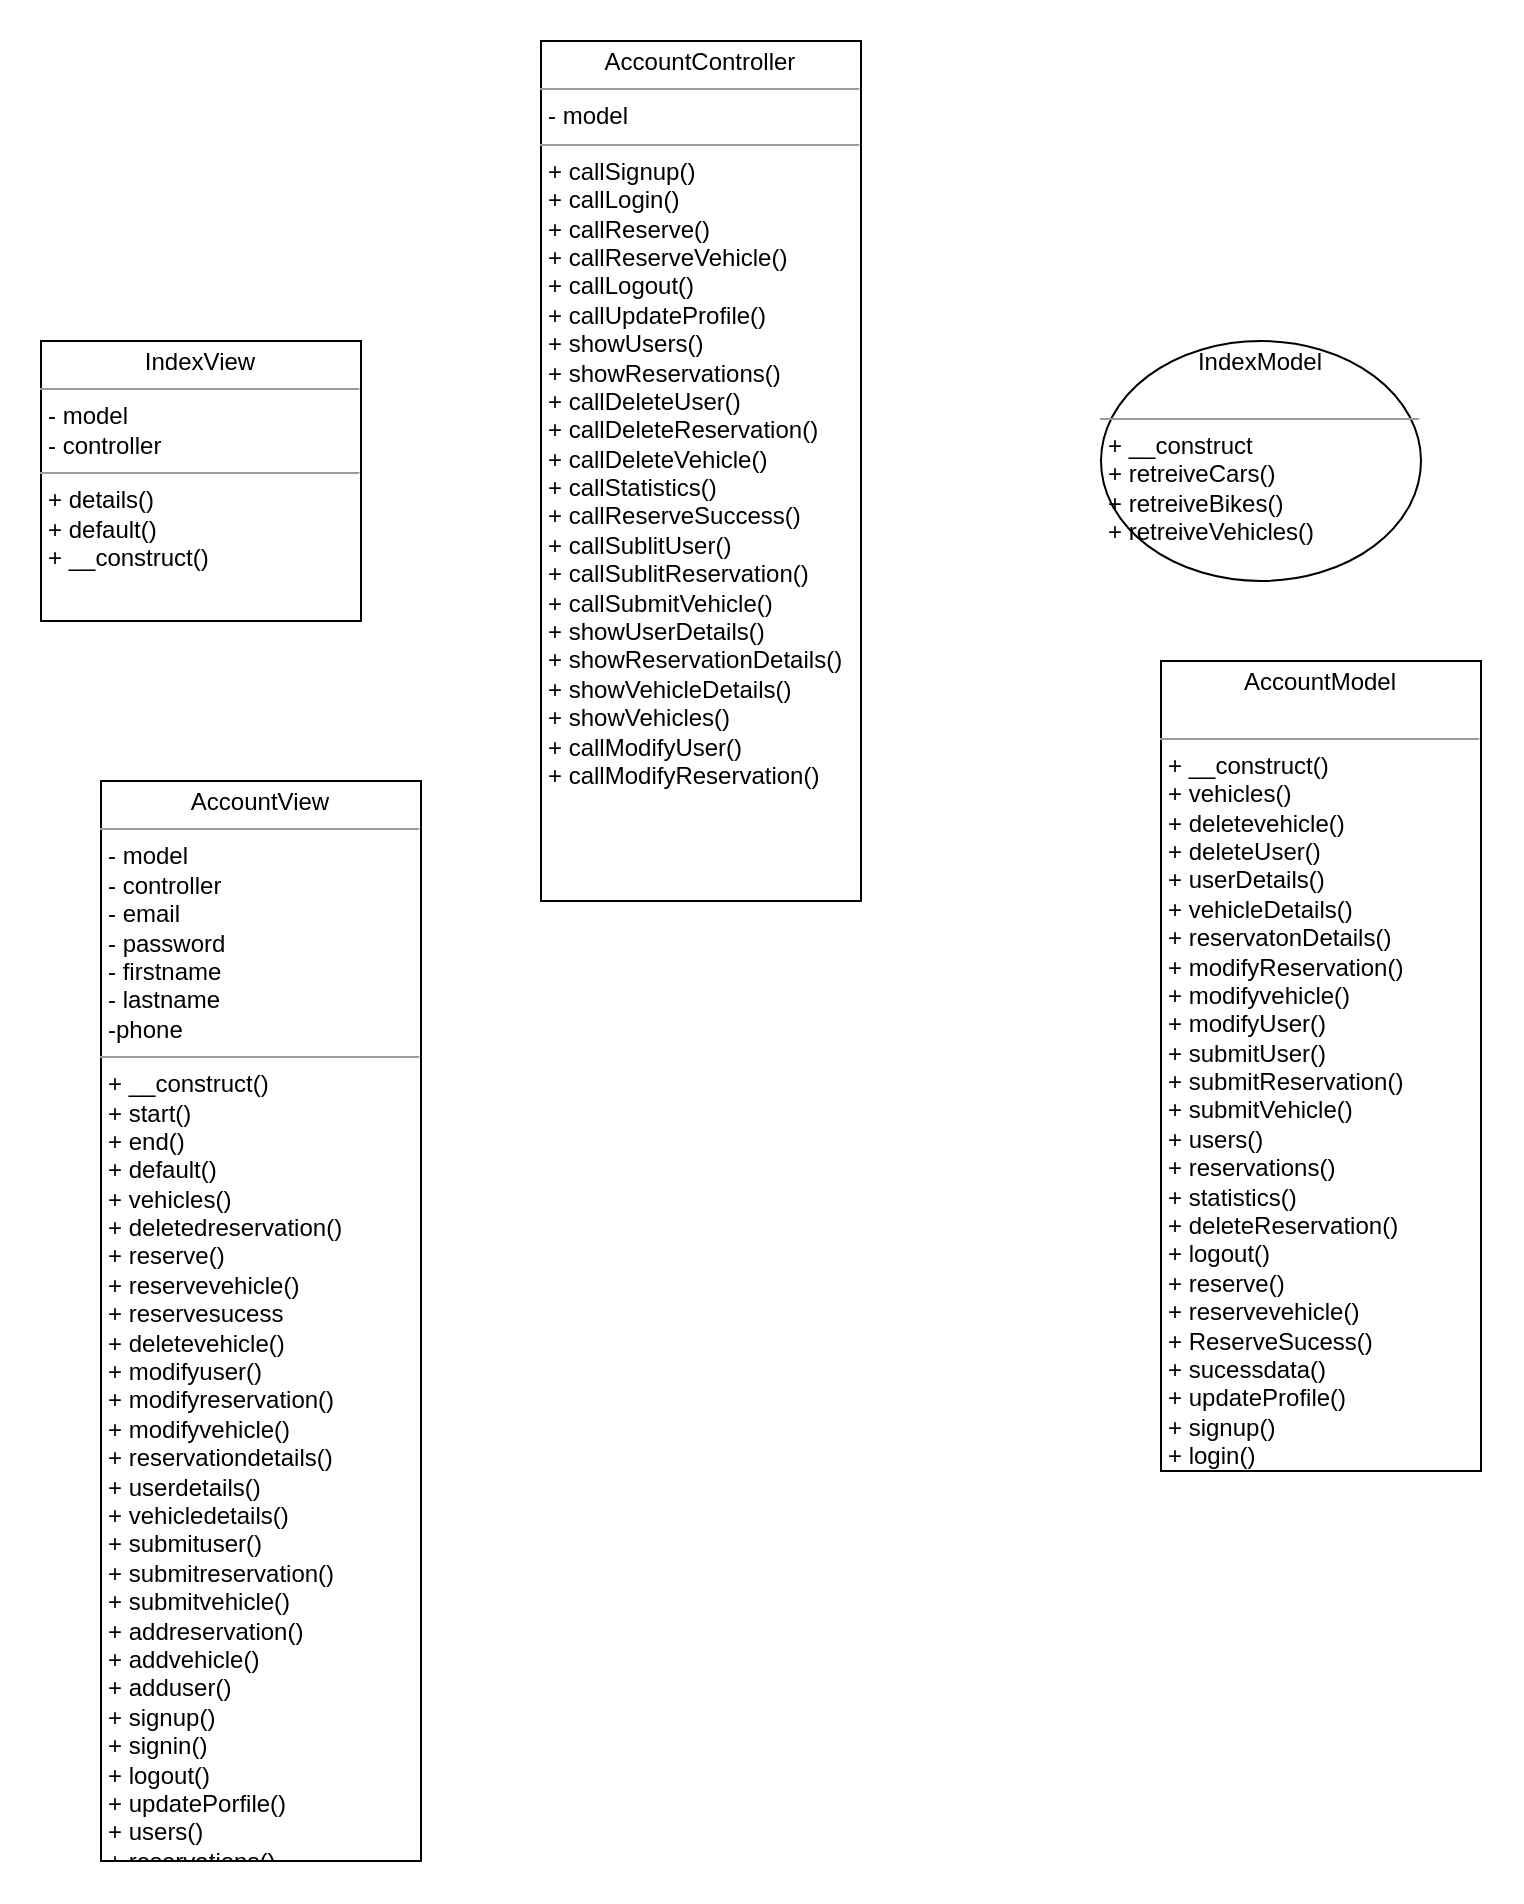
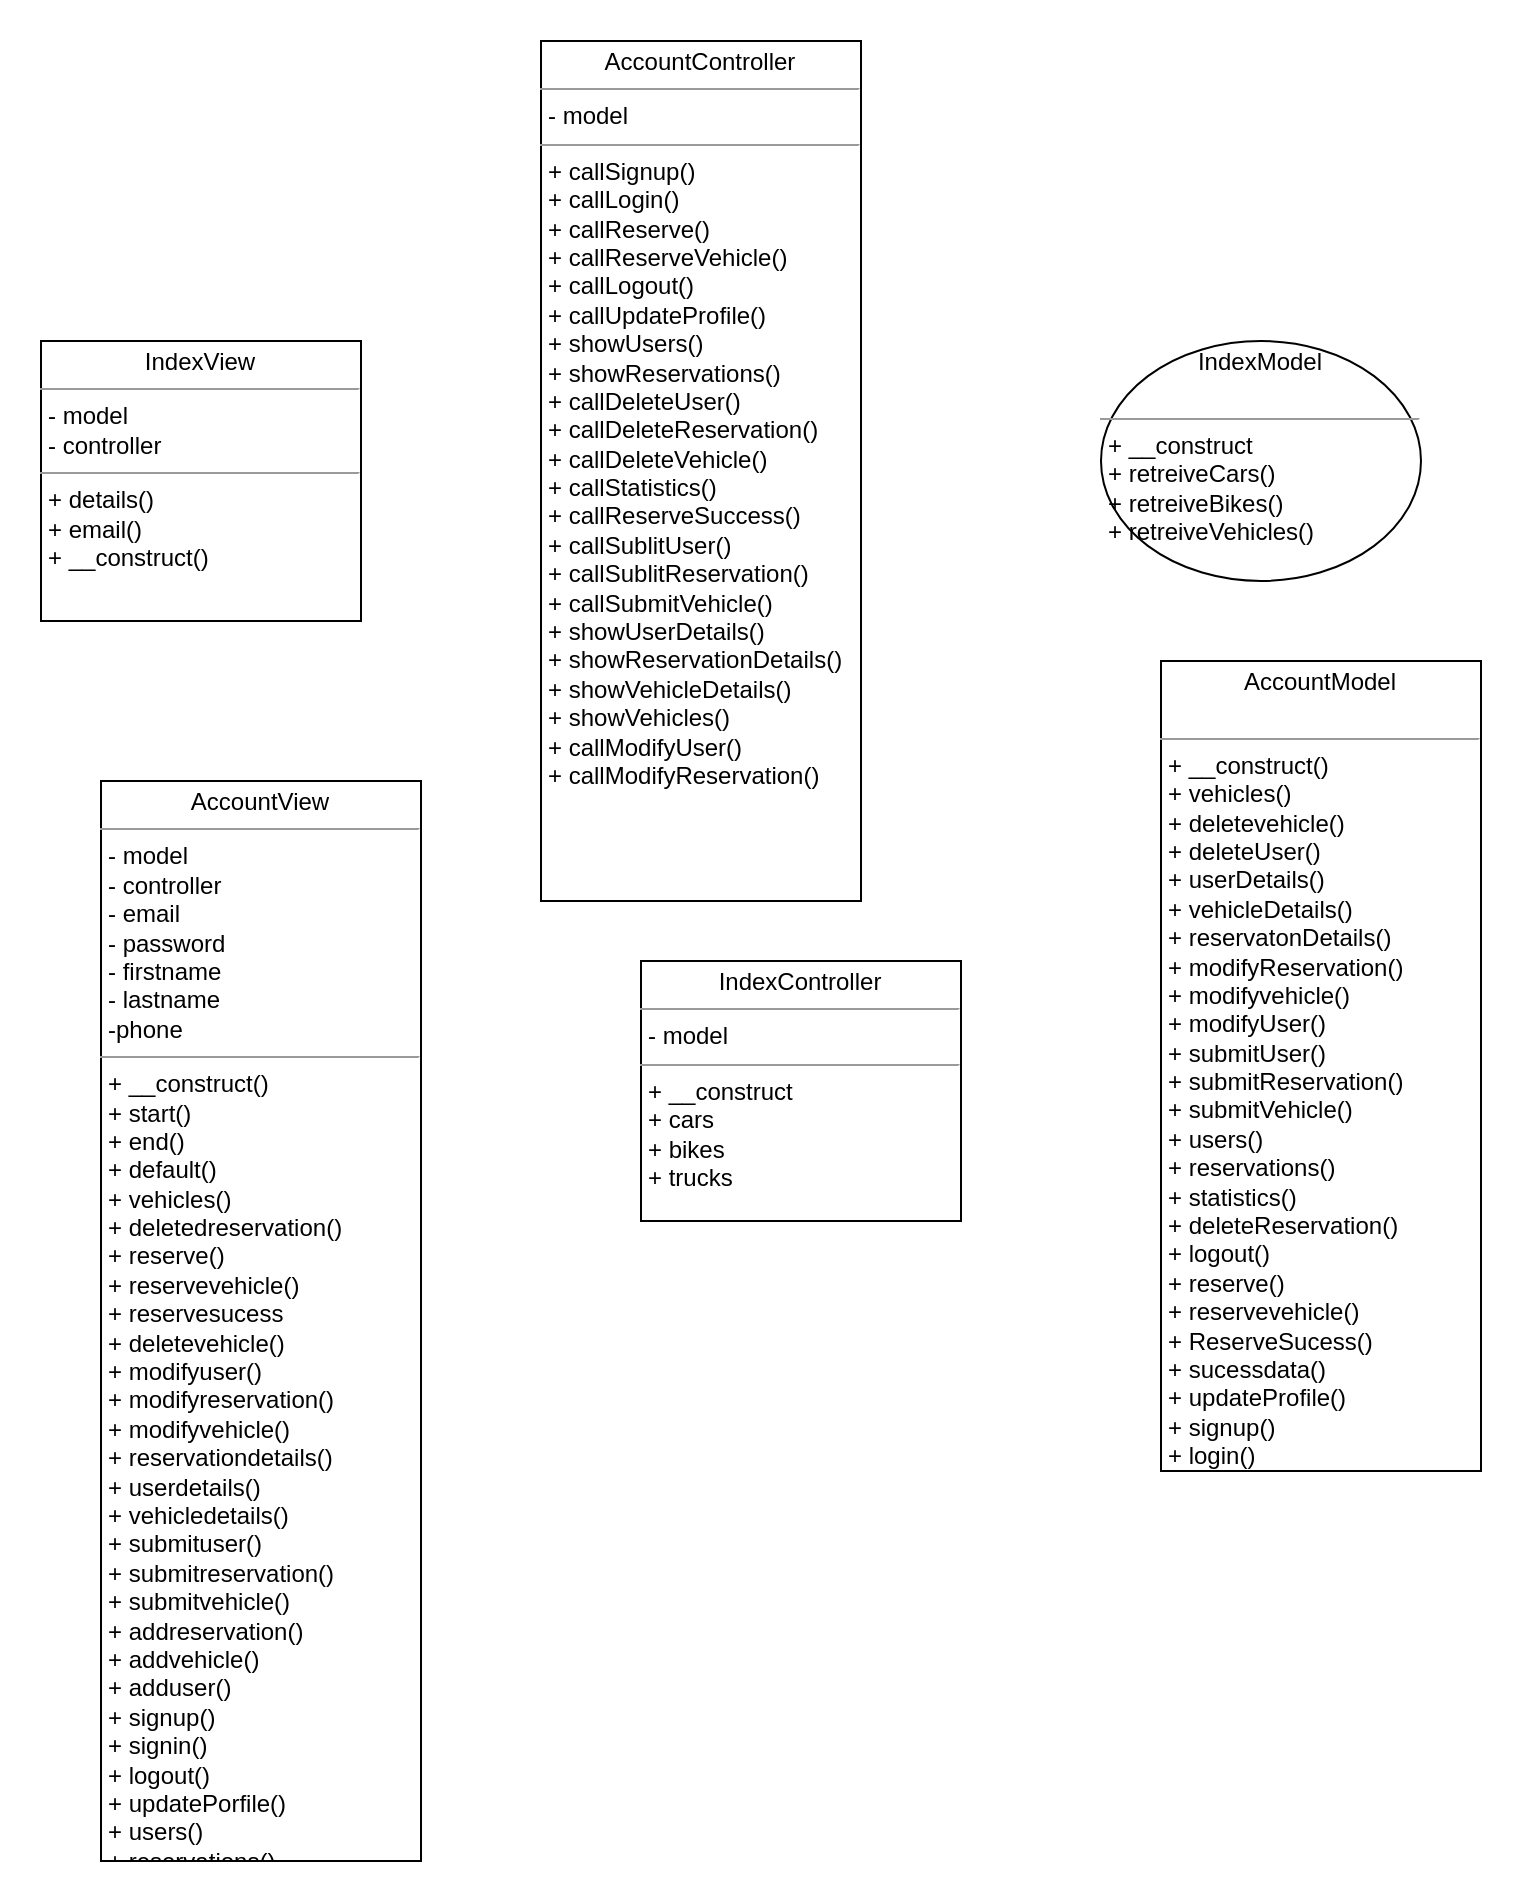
node "IndexView - model - controller + details() + default() + __construct()": label "IndexView - model - controller + details() + default() + __construct()" -> "IndexView - model - controller + details() + email() + __construct()"
node "IndexController - model + __construct + cars + bikes + trucks": added
